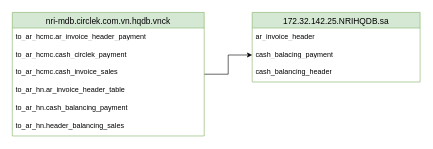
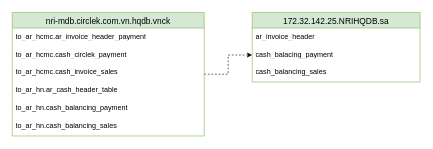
edge "nri-mdb.circlek.com.vn.hqdb.vnck" -> "cash_balacing_payment": style solid -> dashed
node "cash_balancing_header": label "cash_balancing_header" -> "cash_balancing_sales"
node "to_ar_hn.ar_invoice_header_table": label "to_ar_hn.ar_invoice_header_table" -> "to_ar_hn.ar_cash_header_table"
node "to_ar_hn.header_balancing_sales": label "to_ar_hn.header_balancing_sales" -> "to_ar_hn.cash_balancing_sales"
